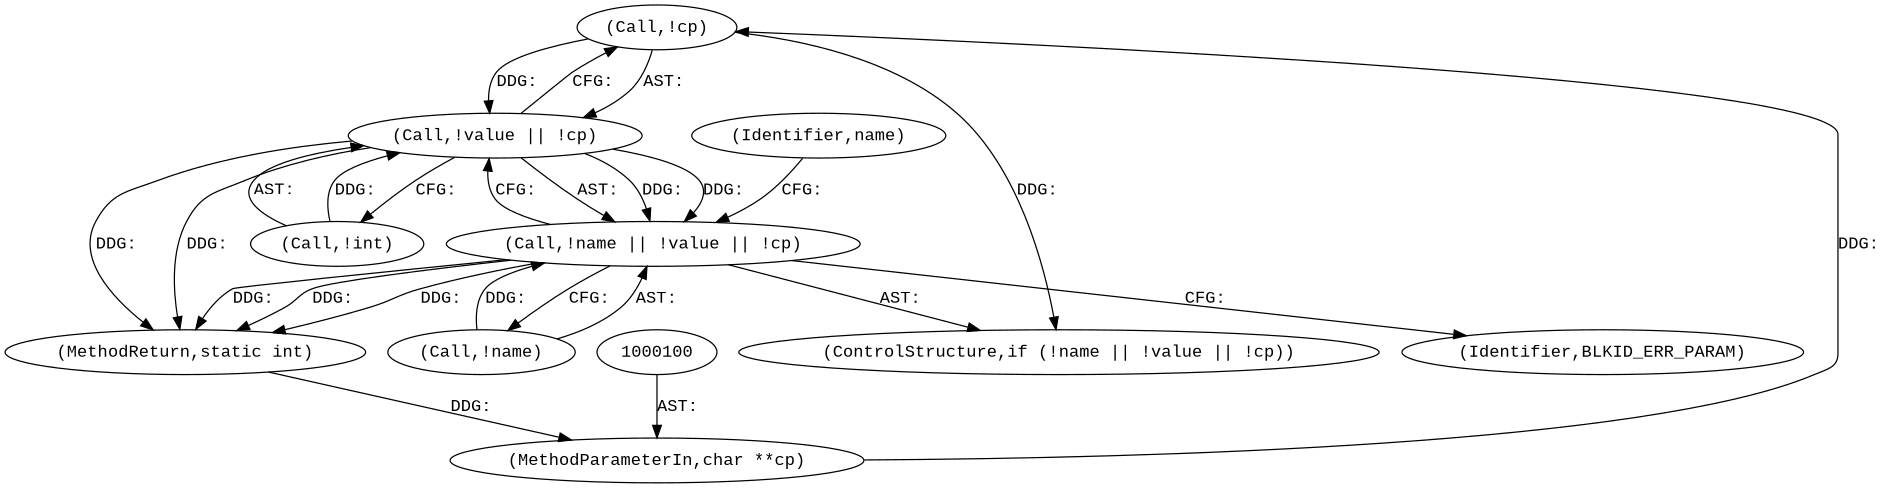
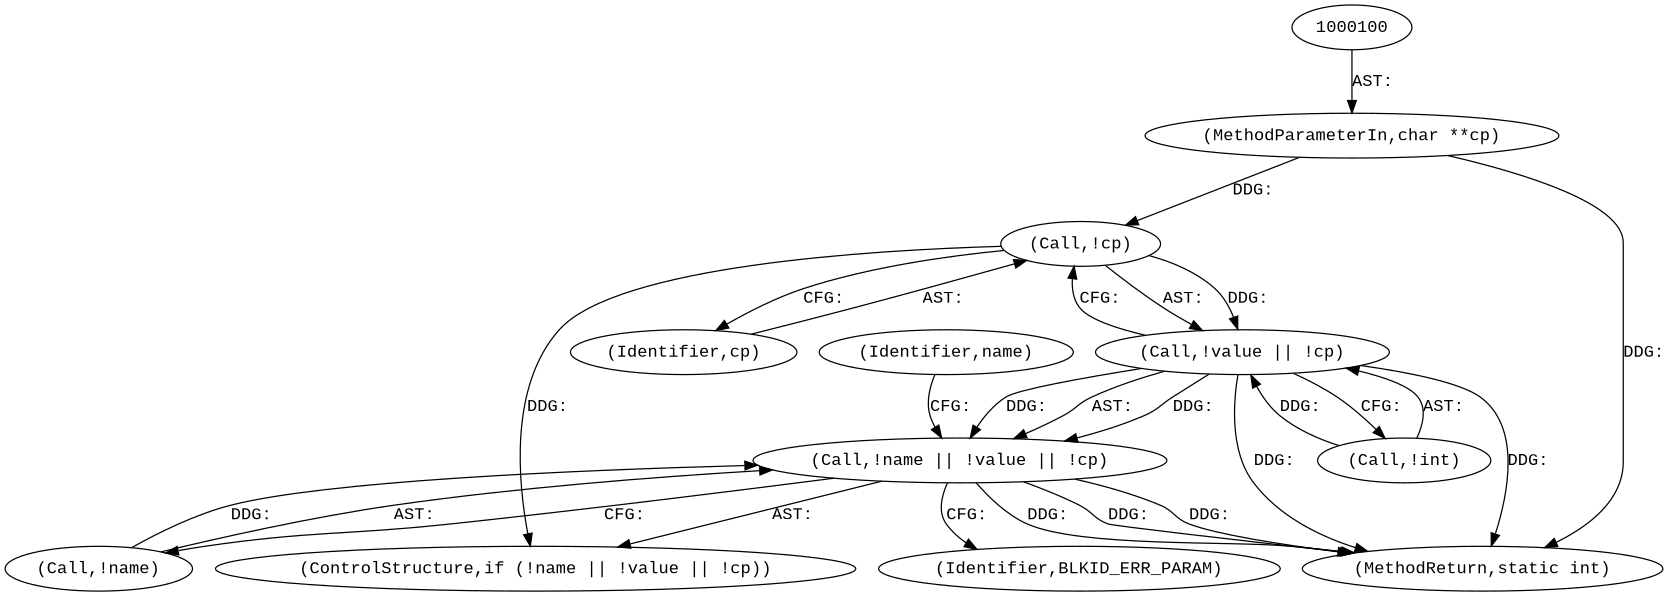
edge "(Call,!name || !value || !cp)" -> "(Call,!value || !cp)": removed, label "CFG:"
node "(Identifier,cp)": added
edge "(MethodReturn,static int)" -> "(MethodParameterIn,char **cp)": reversed
